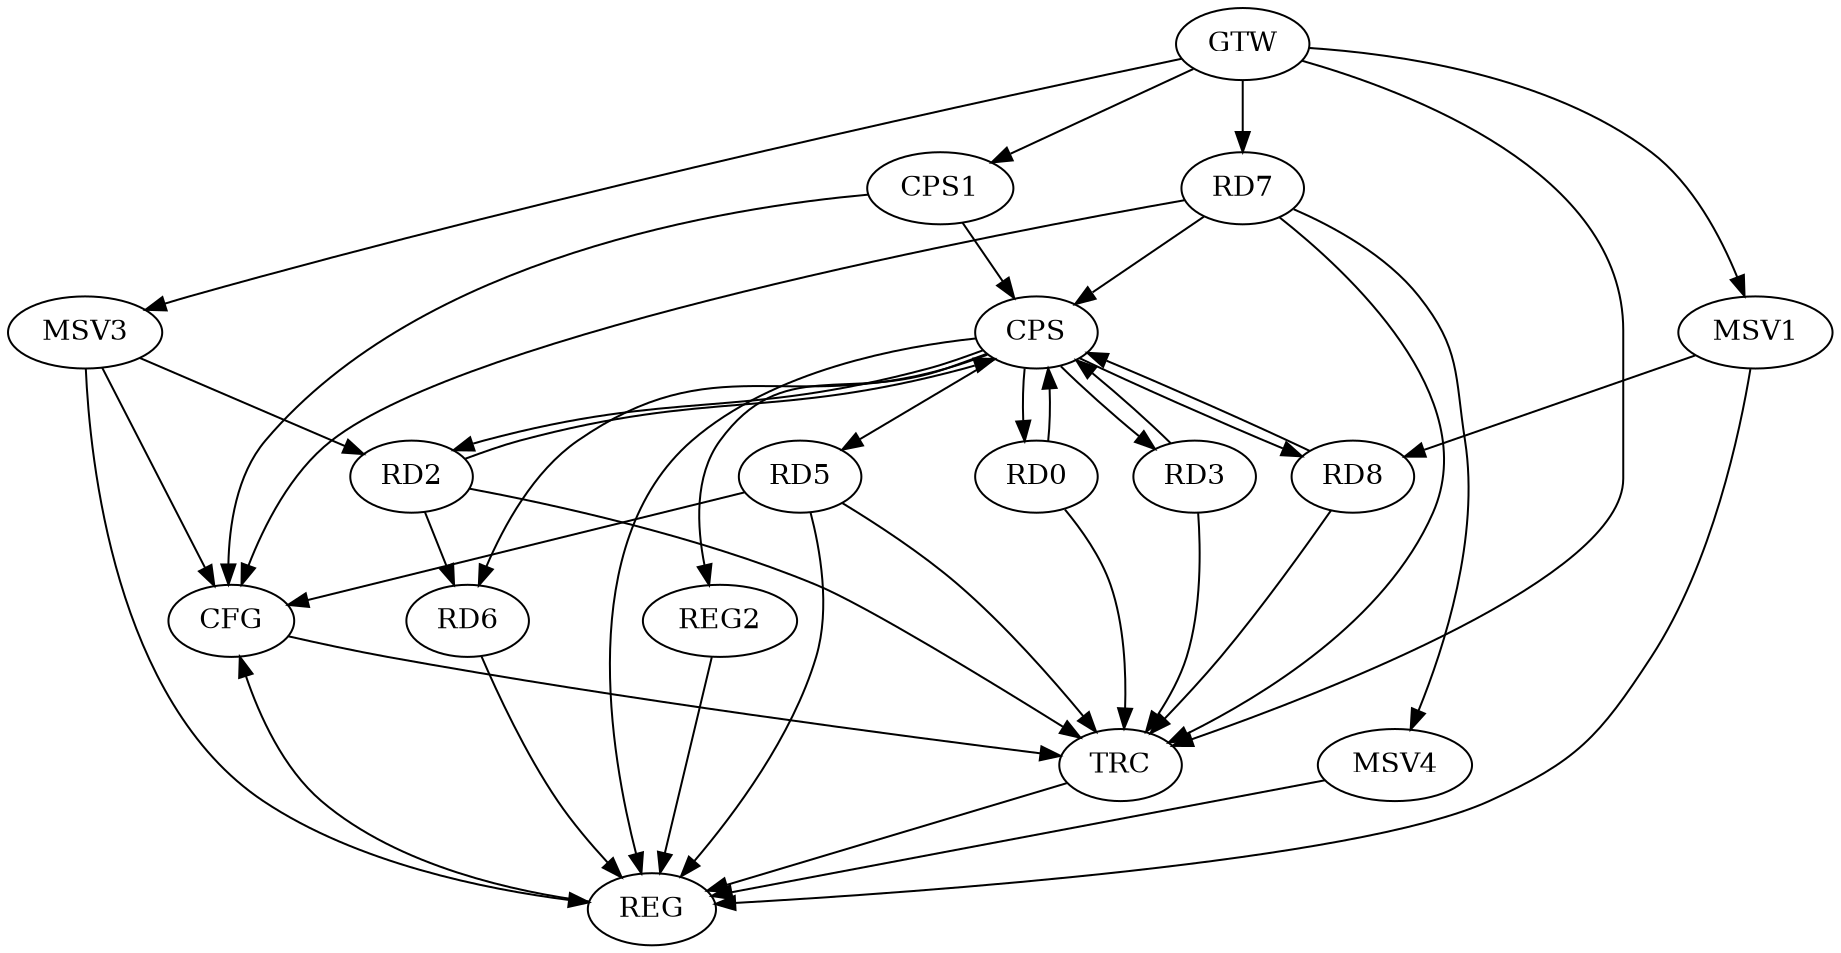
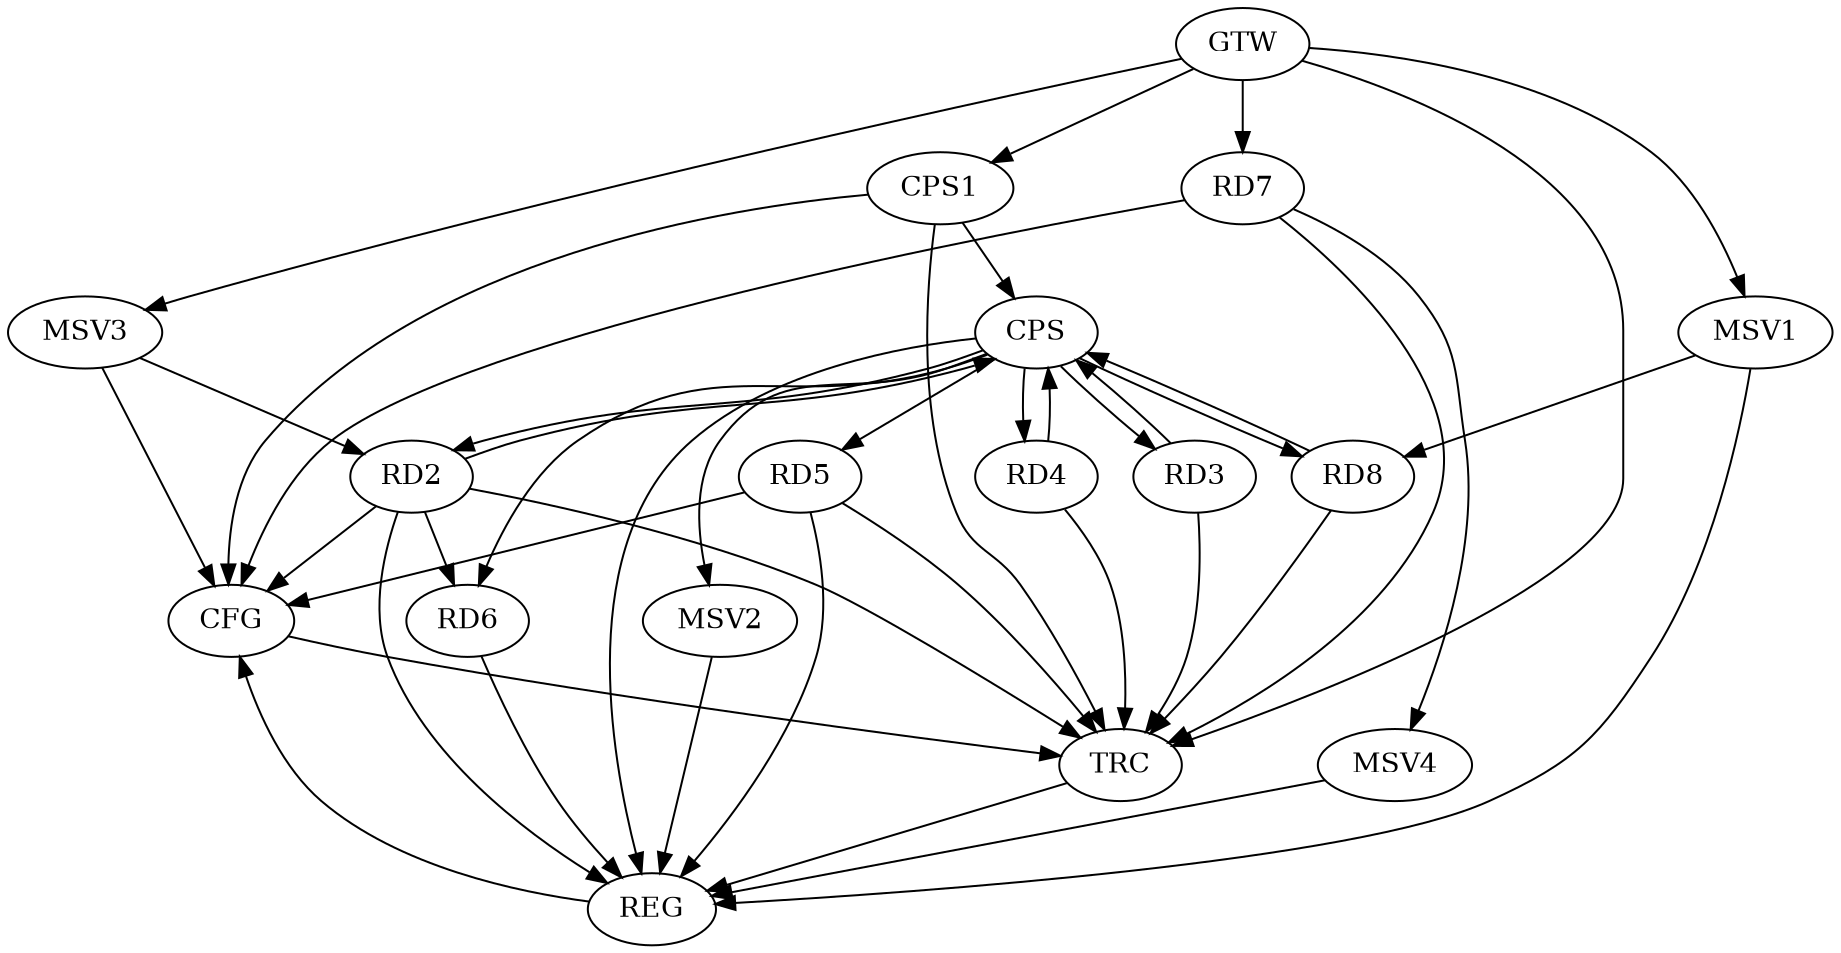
edge "RD7" -> "CPS": removed
node "RD0": label "RD0" -> "RD4"
edge "CPS1" -> "TRC": added
edge "RD2" -> "CFG": added
node "REG2": label "REG2" -> "MSV2"
edge "MSV3" -> "REG": now "RD2" -> "REG"
